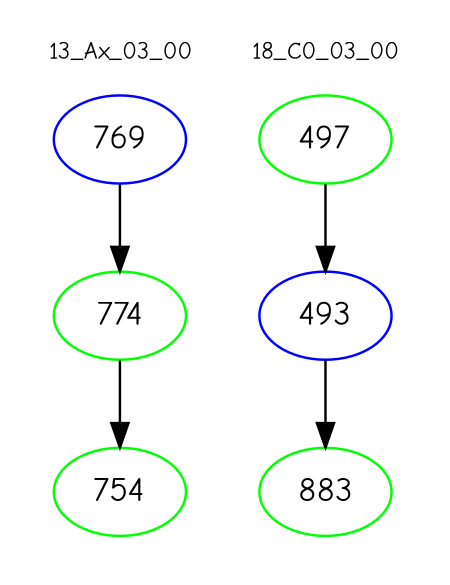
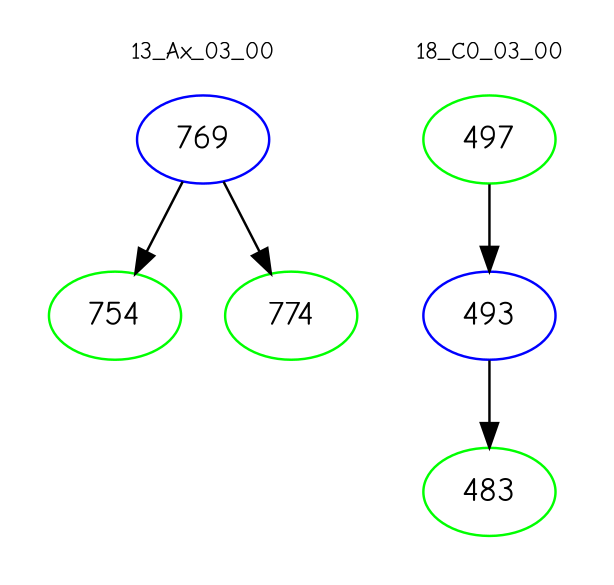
edge "774" -> "754": now "769" -> "754"
node "883": label "883" -> "483"
